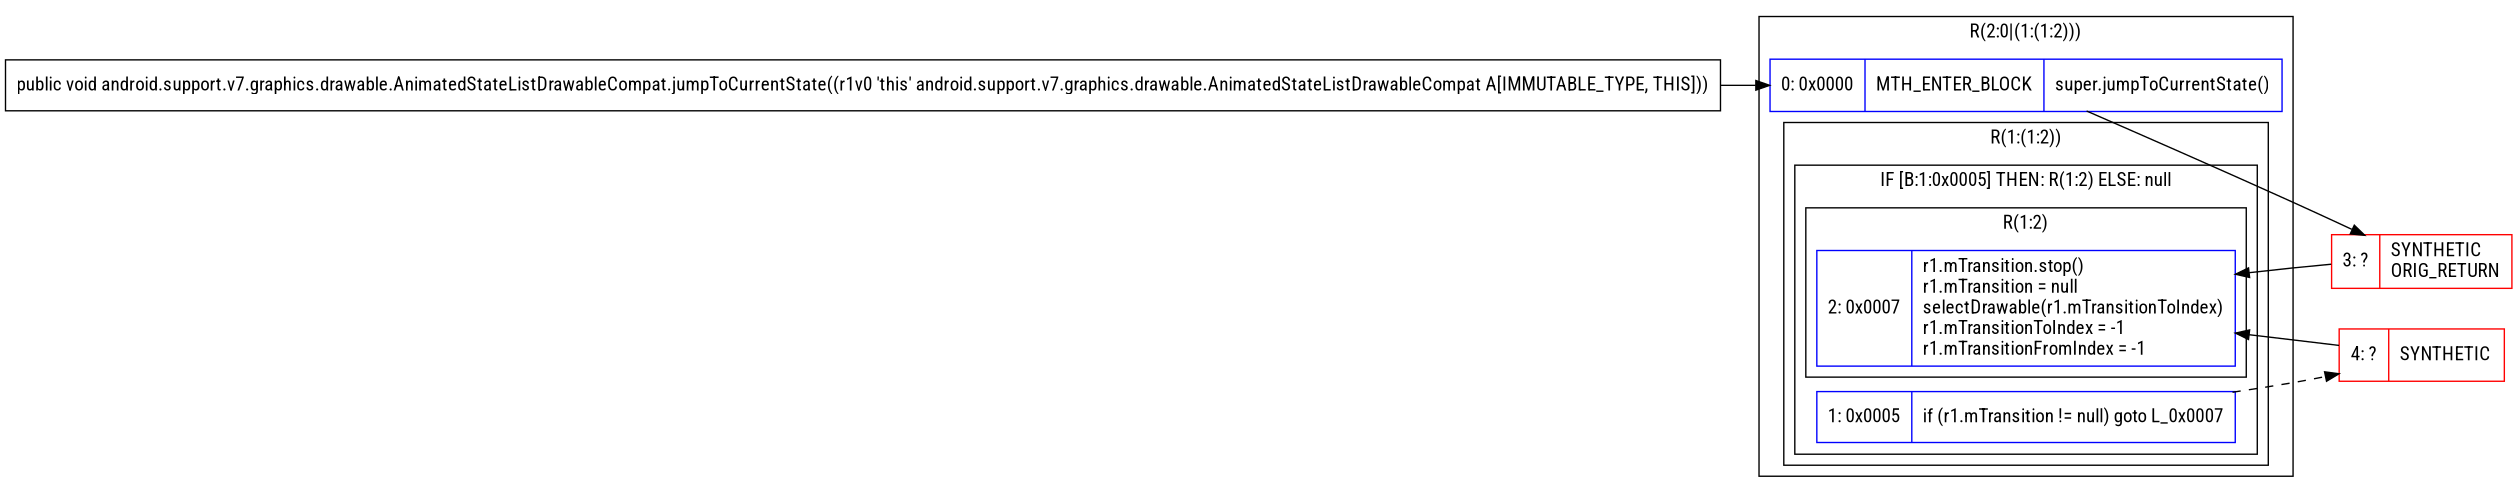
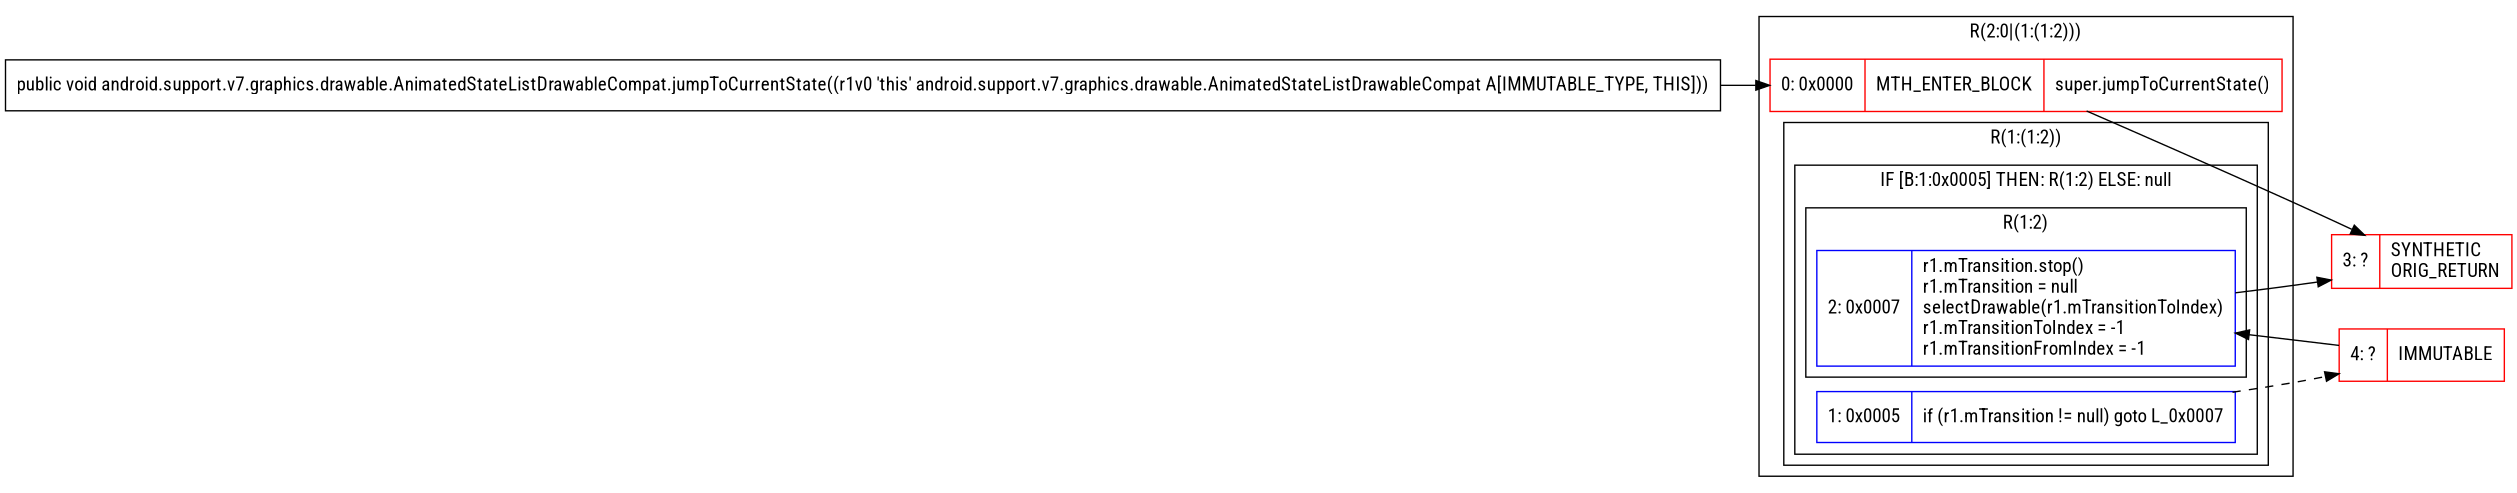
node "0: 0x0000": color blue -> red
edge "3: ?" -> "2: 0x0007": reversed
node "4: ?": text "SYNTHETIC" -> "IMMUTABLE"
